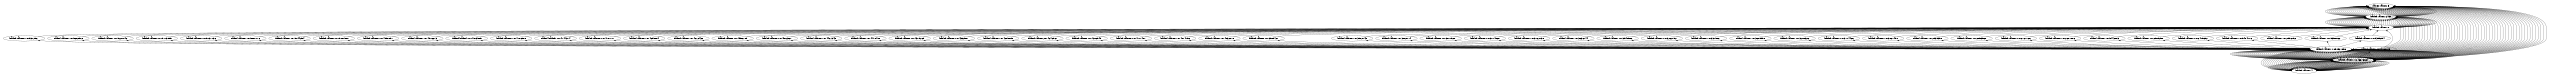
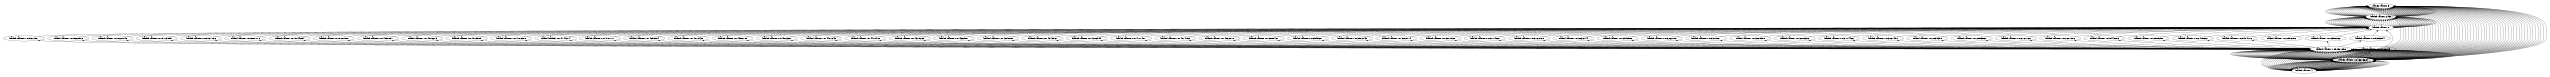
edge "loaded values- 1074612432" -> "loaded values- 0": added
node "loaded loaded- 1074873505": label "loaded loaded- 1074873505" -> "loaded values- 1074873505"
node "loaded values- 1073945601": added
node "loaded values- -1246676664": label "loaded values- -1246676664" -> "values values- -1246676664"
